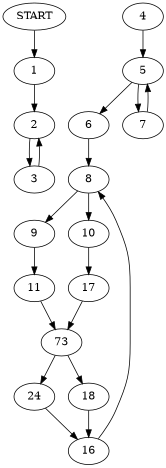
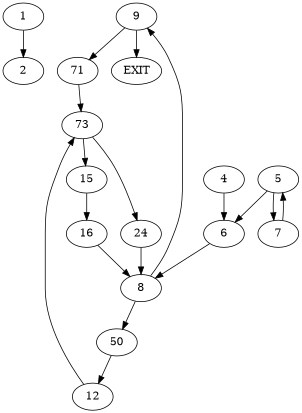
node "START": removed
edge "4" -> "5": now "4" -> "6"
node "EXIT": added
node "3": removed
node "10": label "10" -> "50"
node "11": label "11" -> "71"
node "17": label "17" -> "12"
node "18": label "18" -> "15"
edge "24" -> "16": now "24" -> "8"
